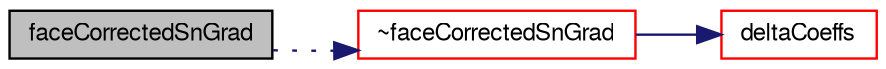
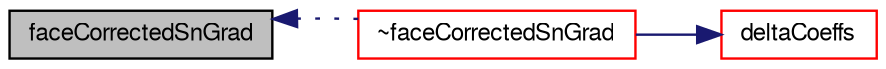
edge "faceCorrectedSnGrad" -> "~faceCorrectedSnGrad": reversed
